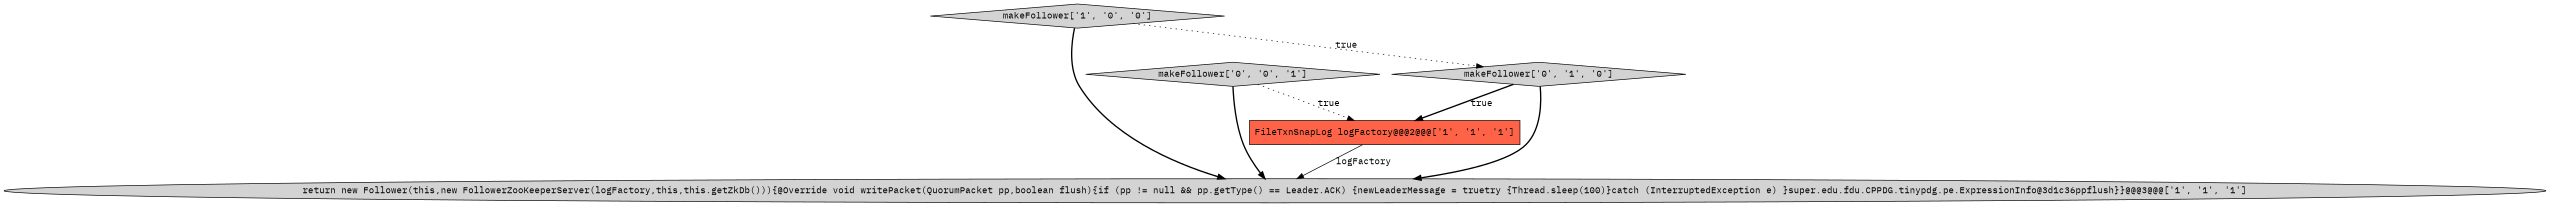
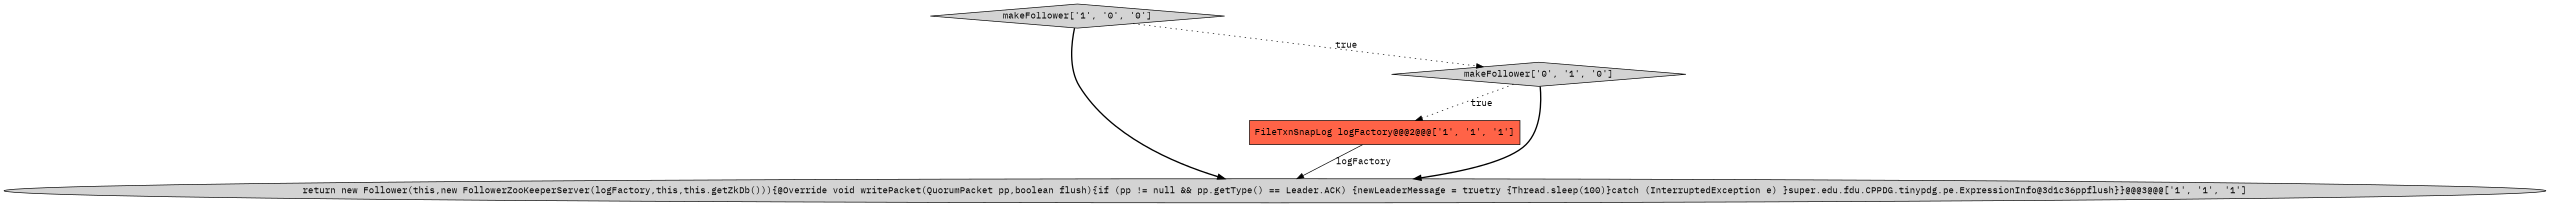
node "makeFollower['0', '0', '1']": removed
edge "makeFollower['0', '1', '0']" -> "FileTxnSnapLog logFactory@@@2@@@['1', '1', '1']": style bold -> dotted
